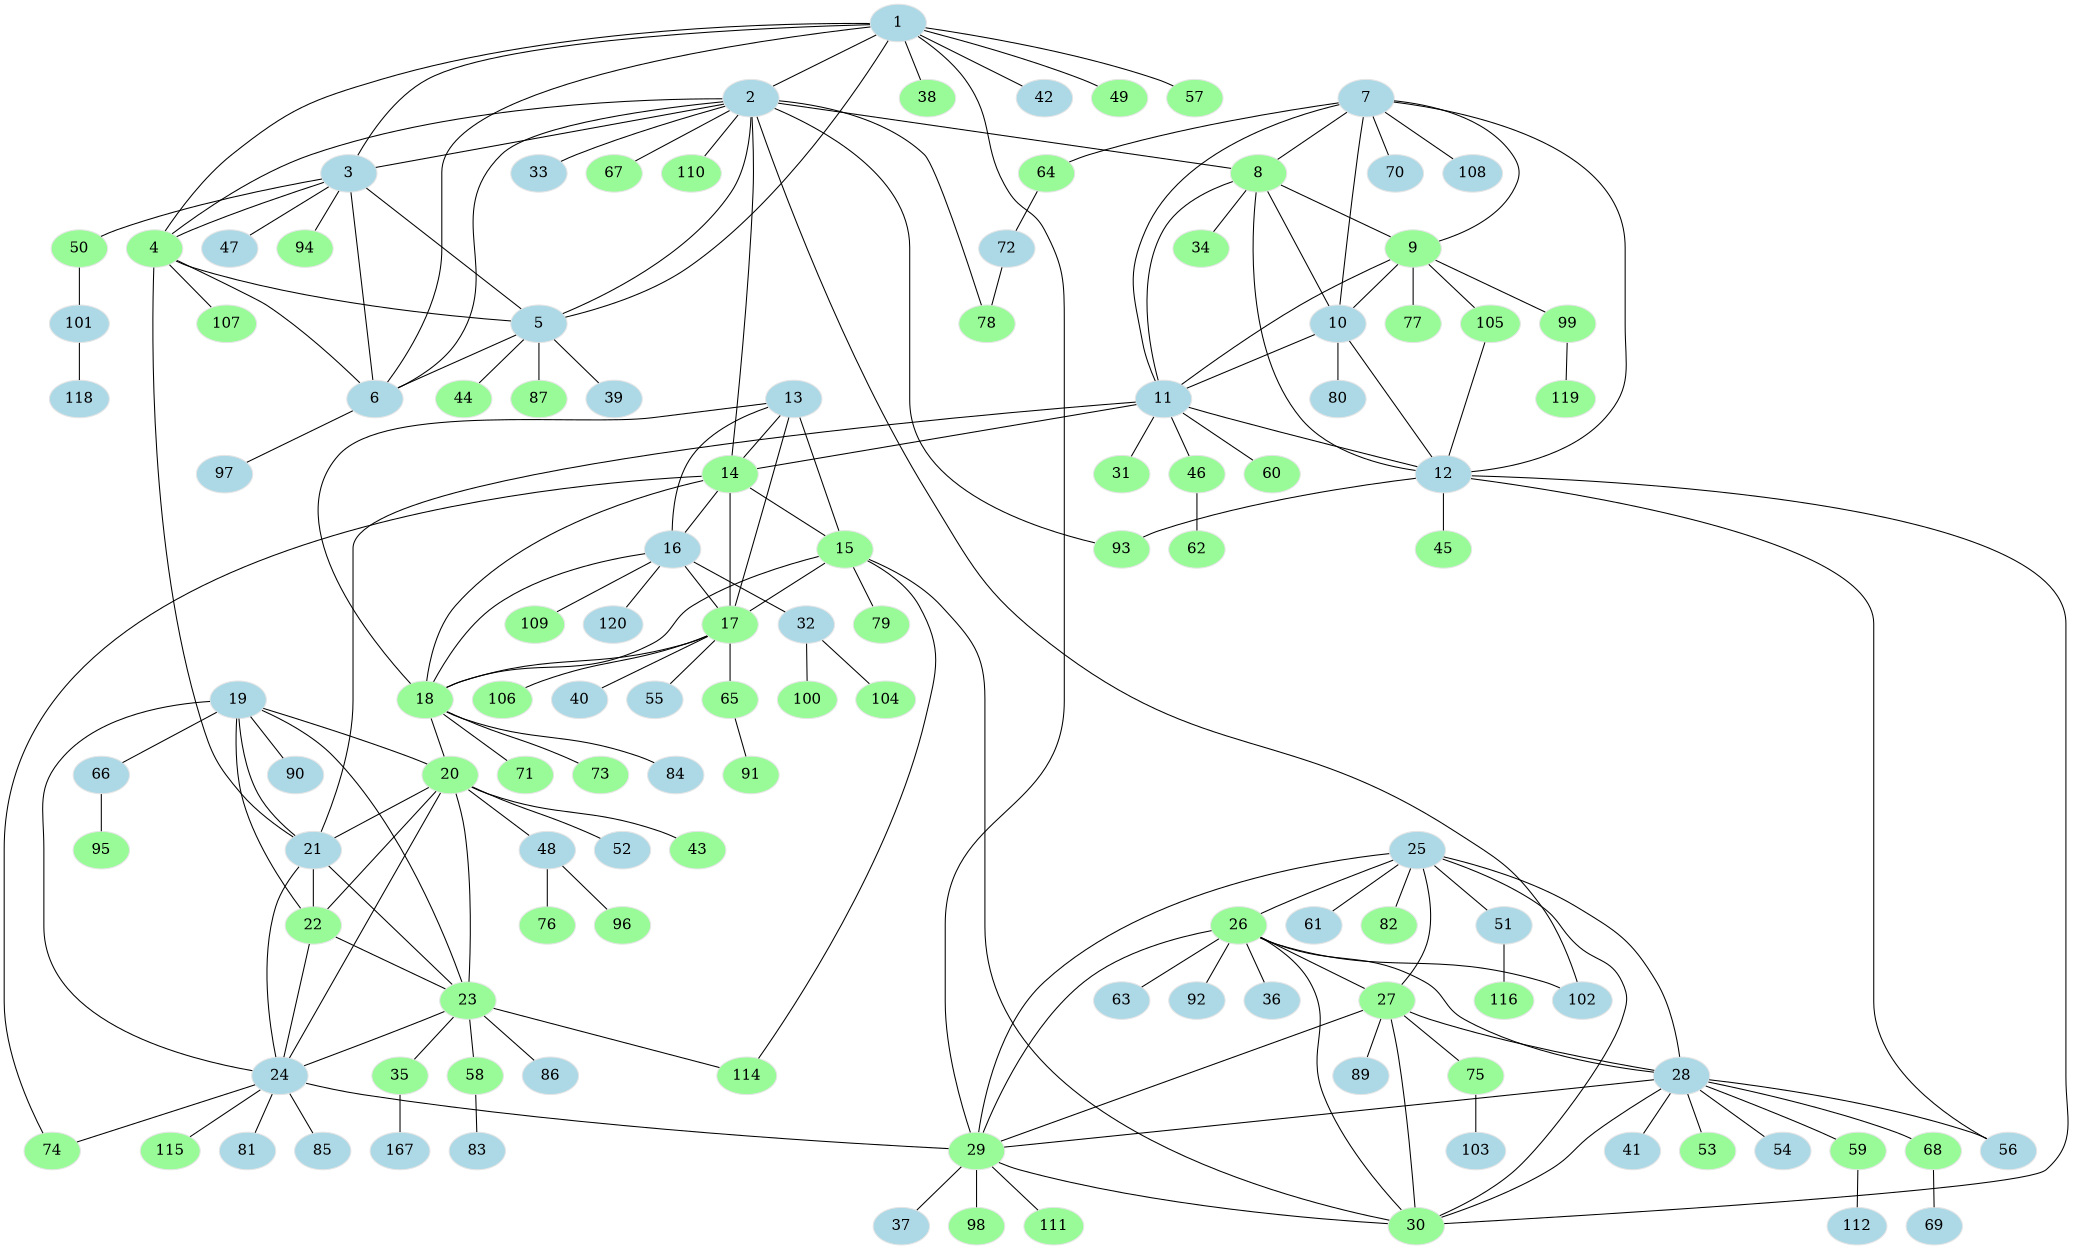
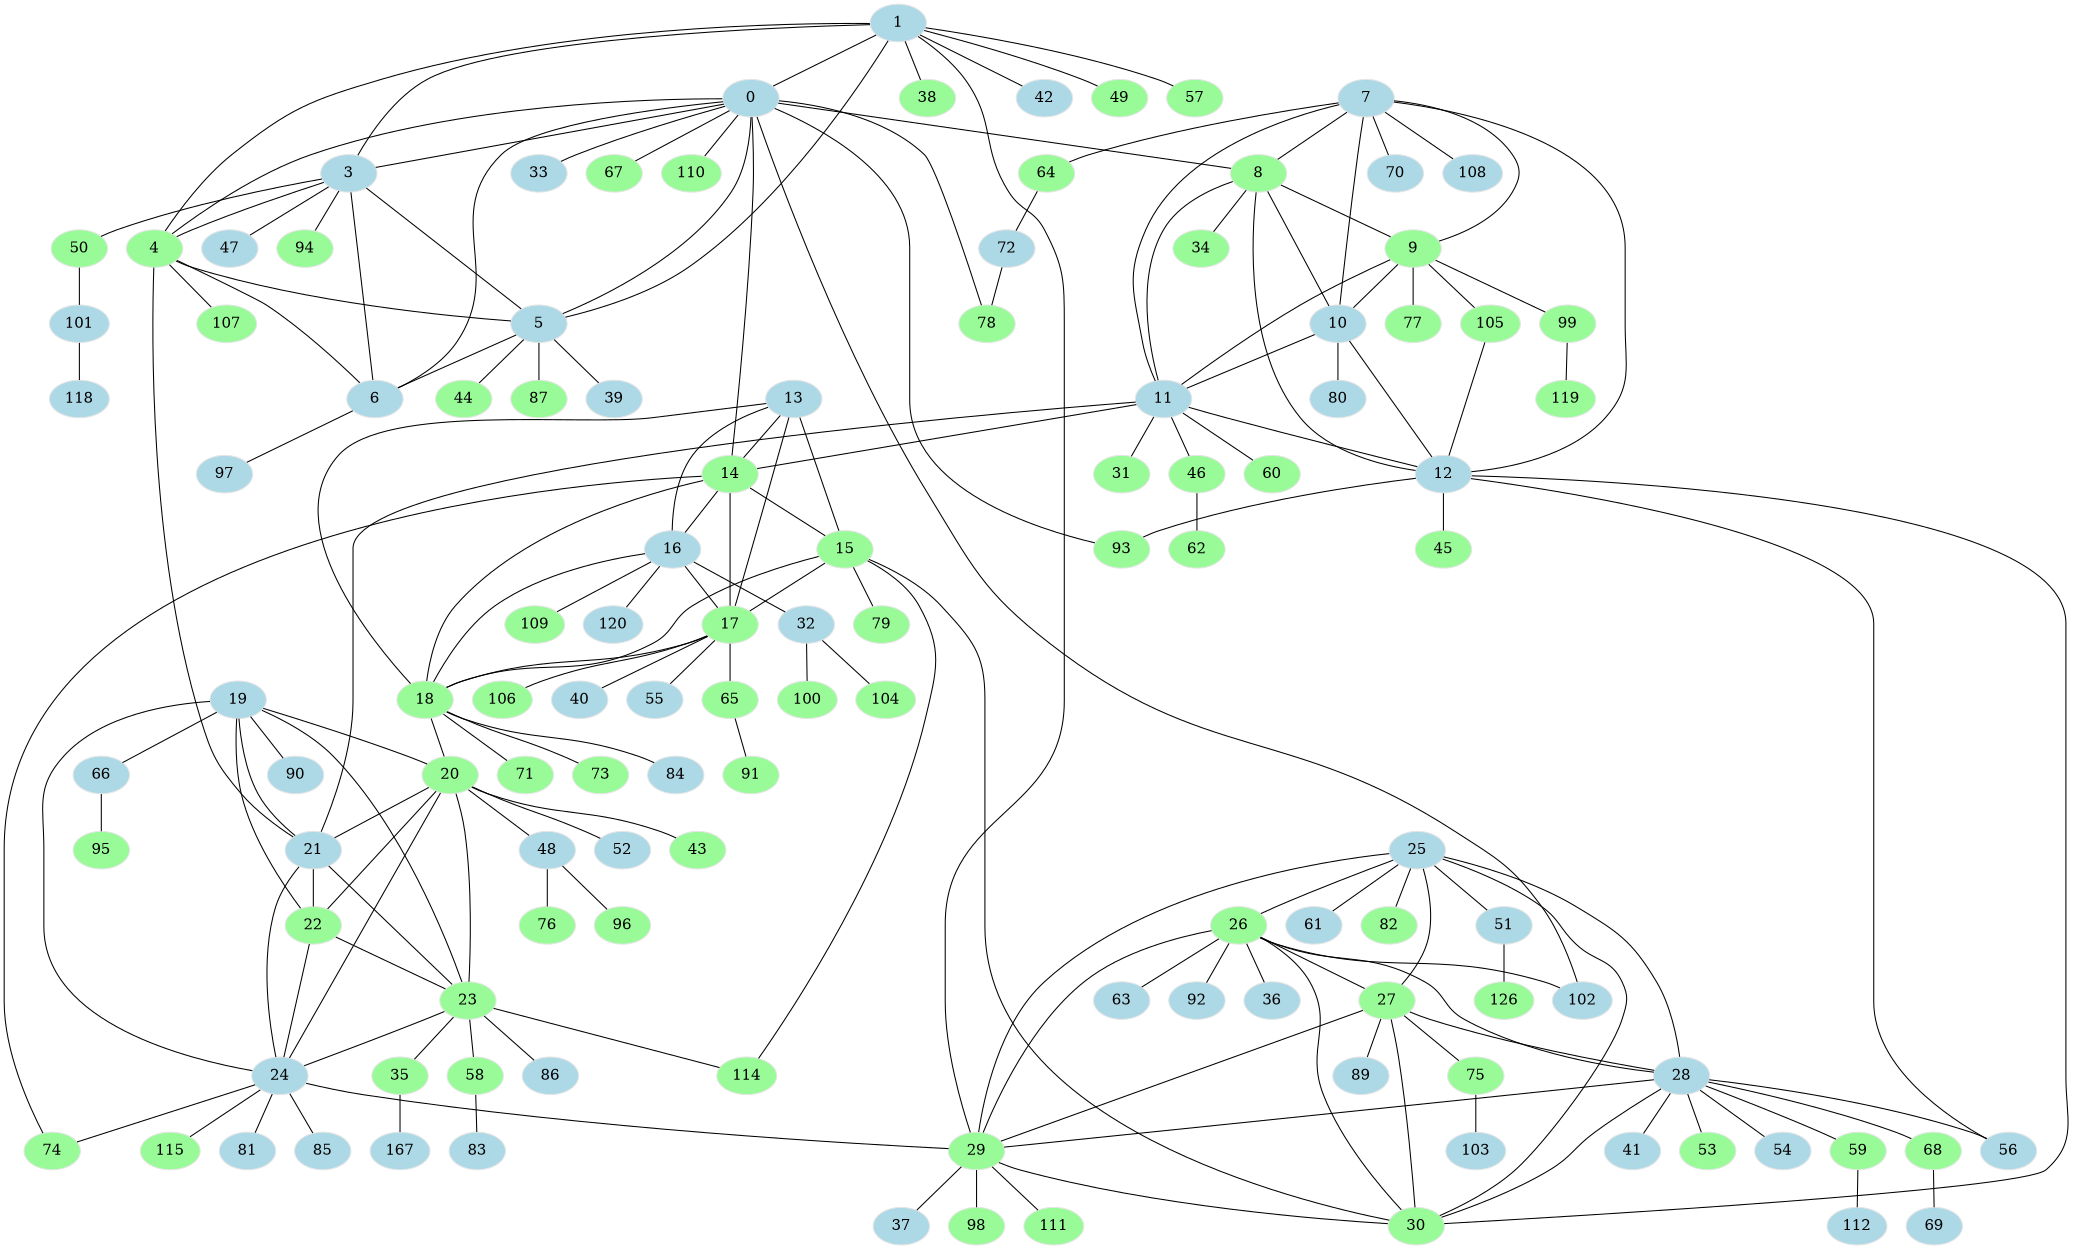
edge "1" -- "6": removed
node "2": label "2" -> "0"
node "116": label "116" -> "126"
